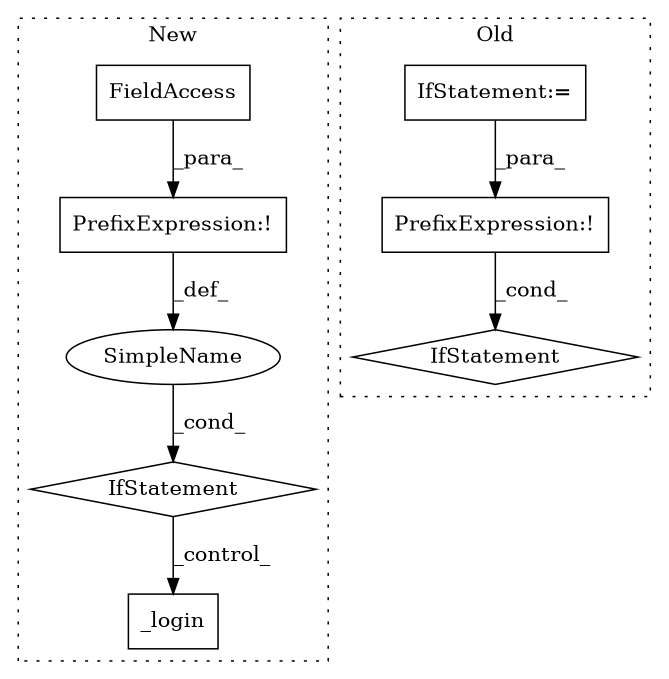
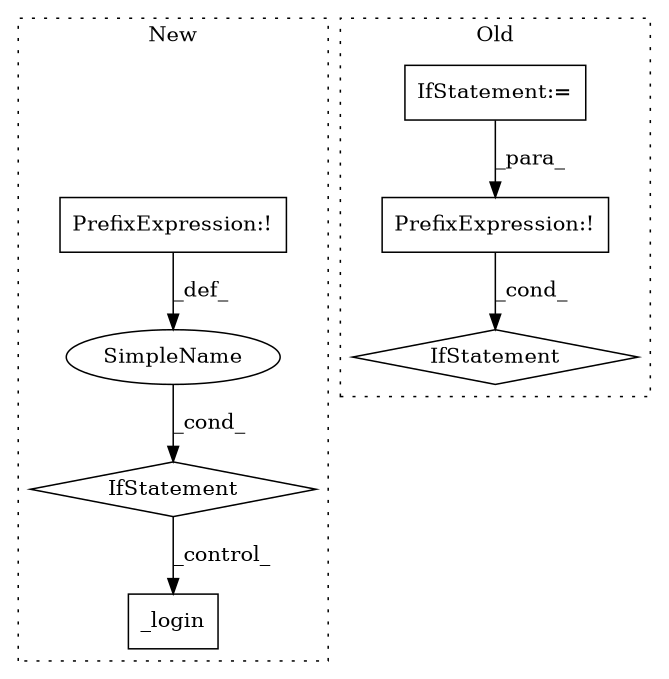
node "FieldAccess": removed
